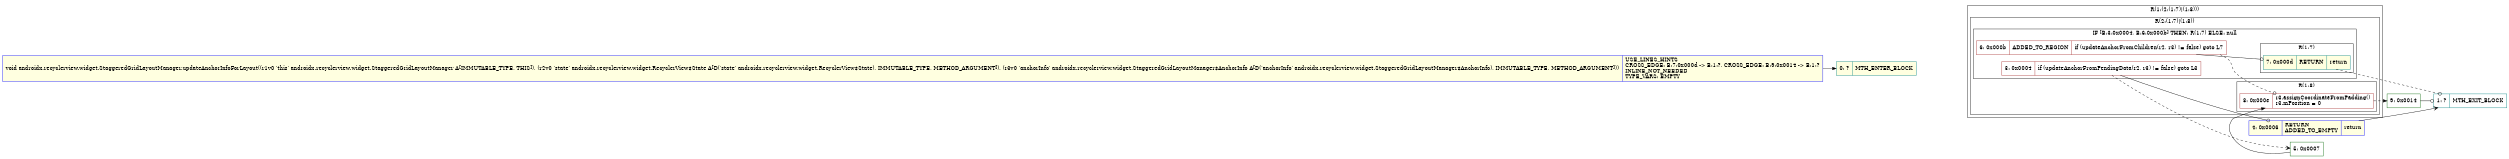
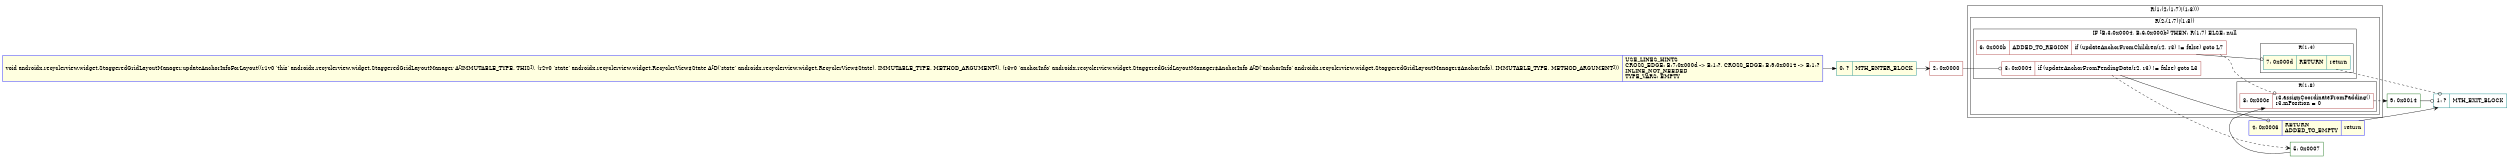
cluster "R(1:7)": label "R(1:7)" -> "R(1:4)"
node "2: 0x0000": added
